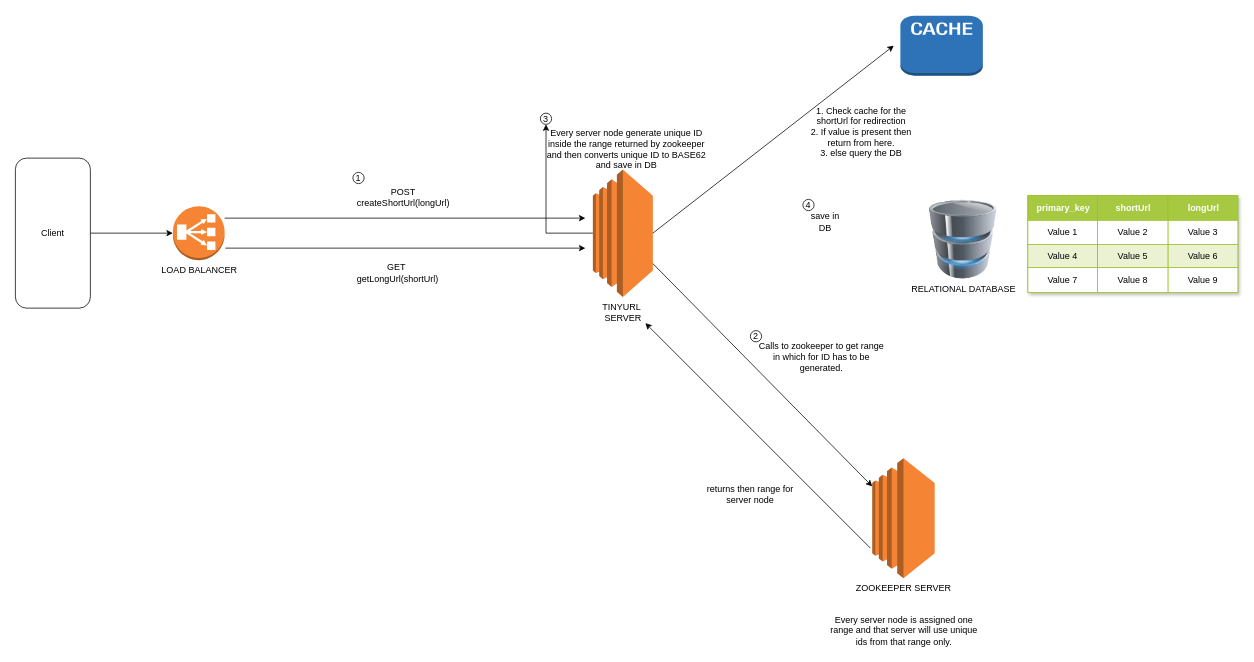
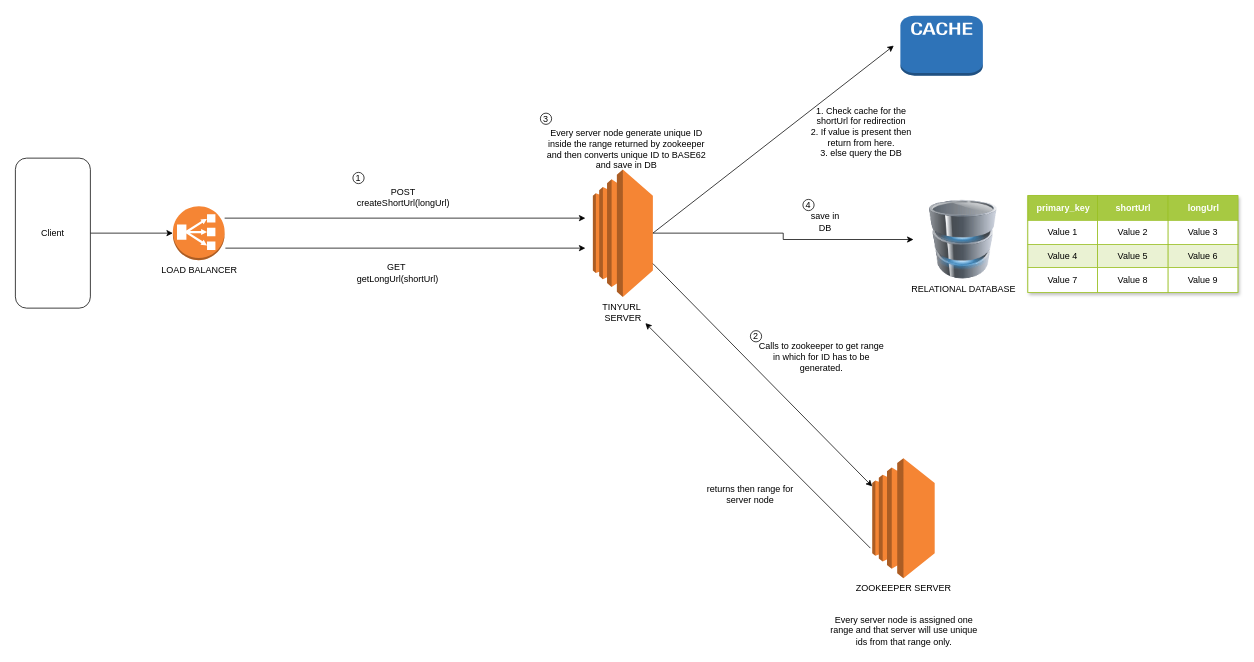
edge "TINYURL SERVER" -> "3": now "TINYURL SERVER" -> "RELATIONAL DATABASE"
